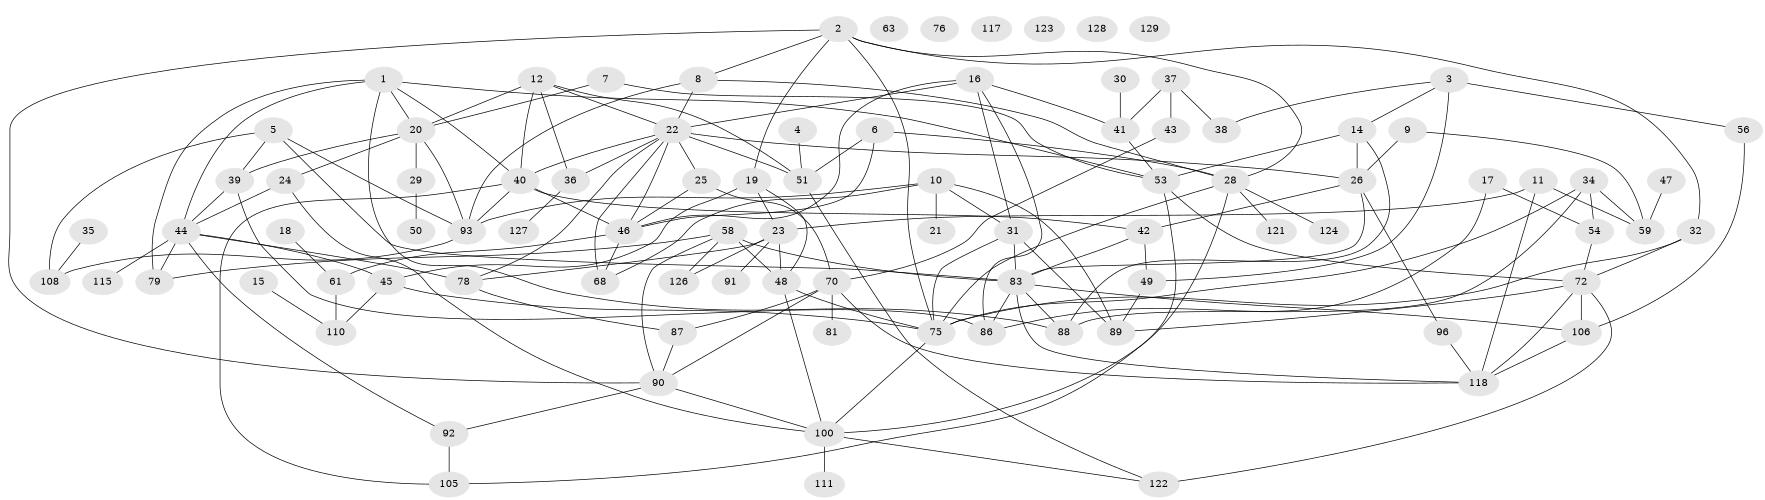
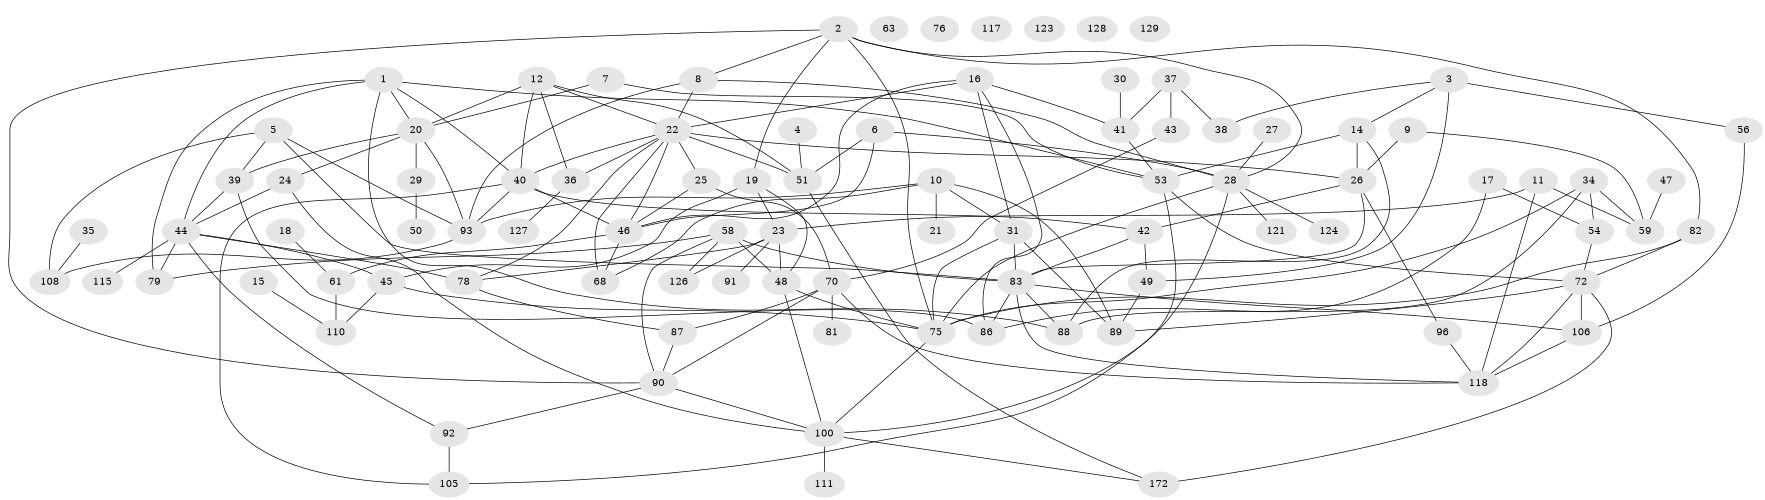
node "27": added
node "32": label "32" -> "82"
node "122": label "122" -> "172"
